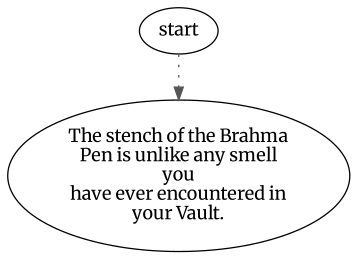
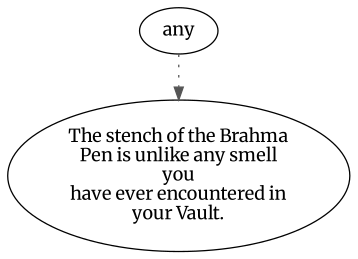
node "start": label "start" -> "any"
